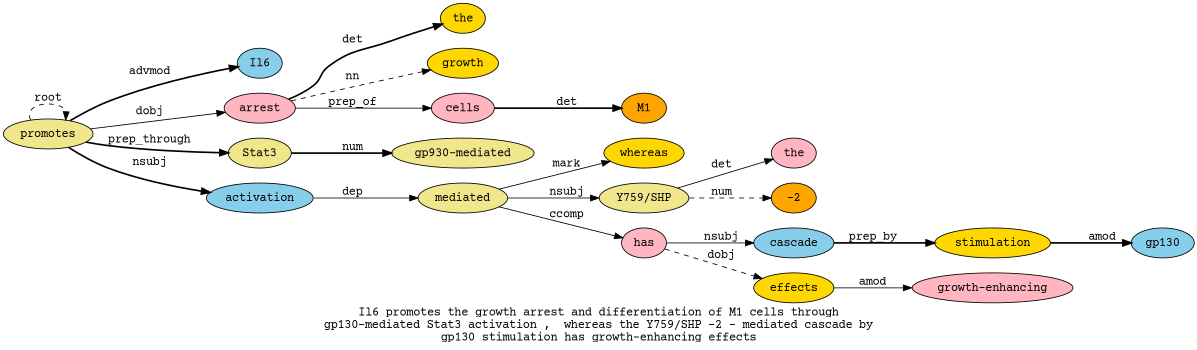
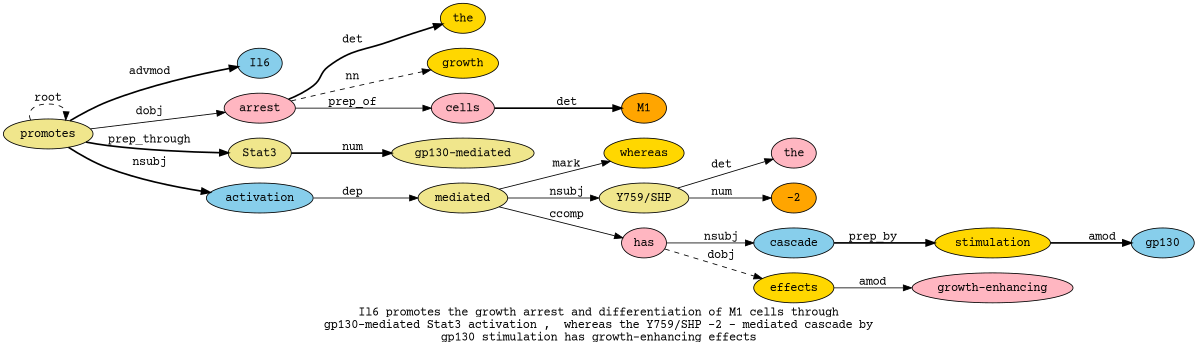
node "gp930-mediated": label "gp930-mediated" -> "gp130-mediated"
edge "Y759/SHP" -> "-2": style dashed -> solid
